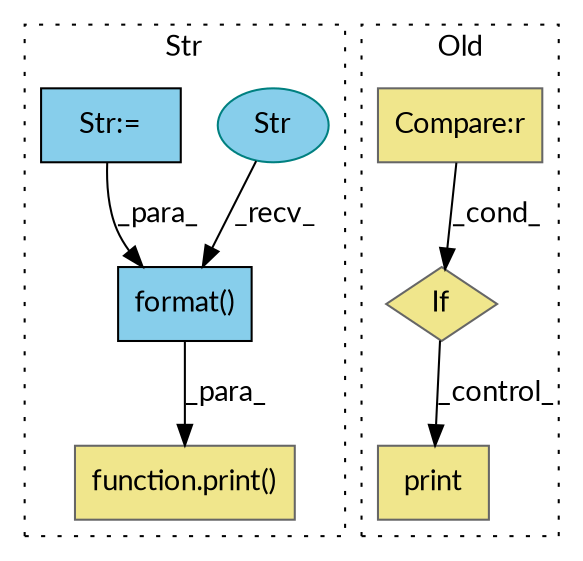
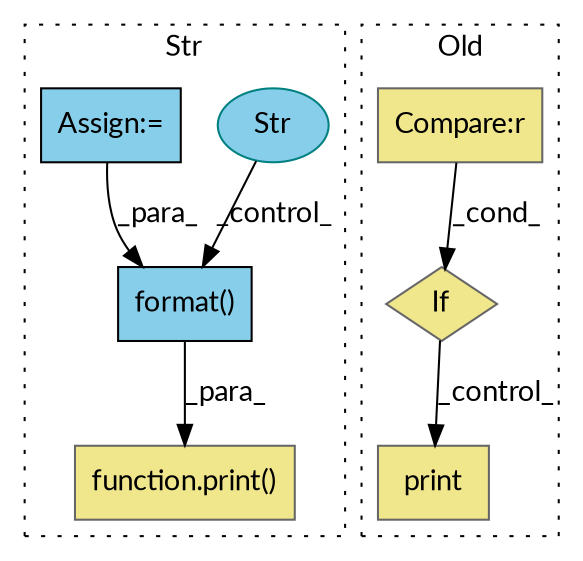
node "Str:=": label "Str:=" -> "Assign:="
edge "Str" -> "format()": label "_recv_" -> "_control_"
